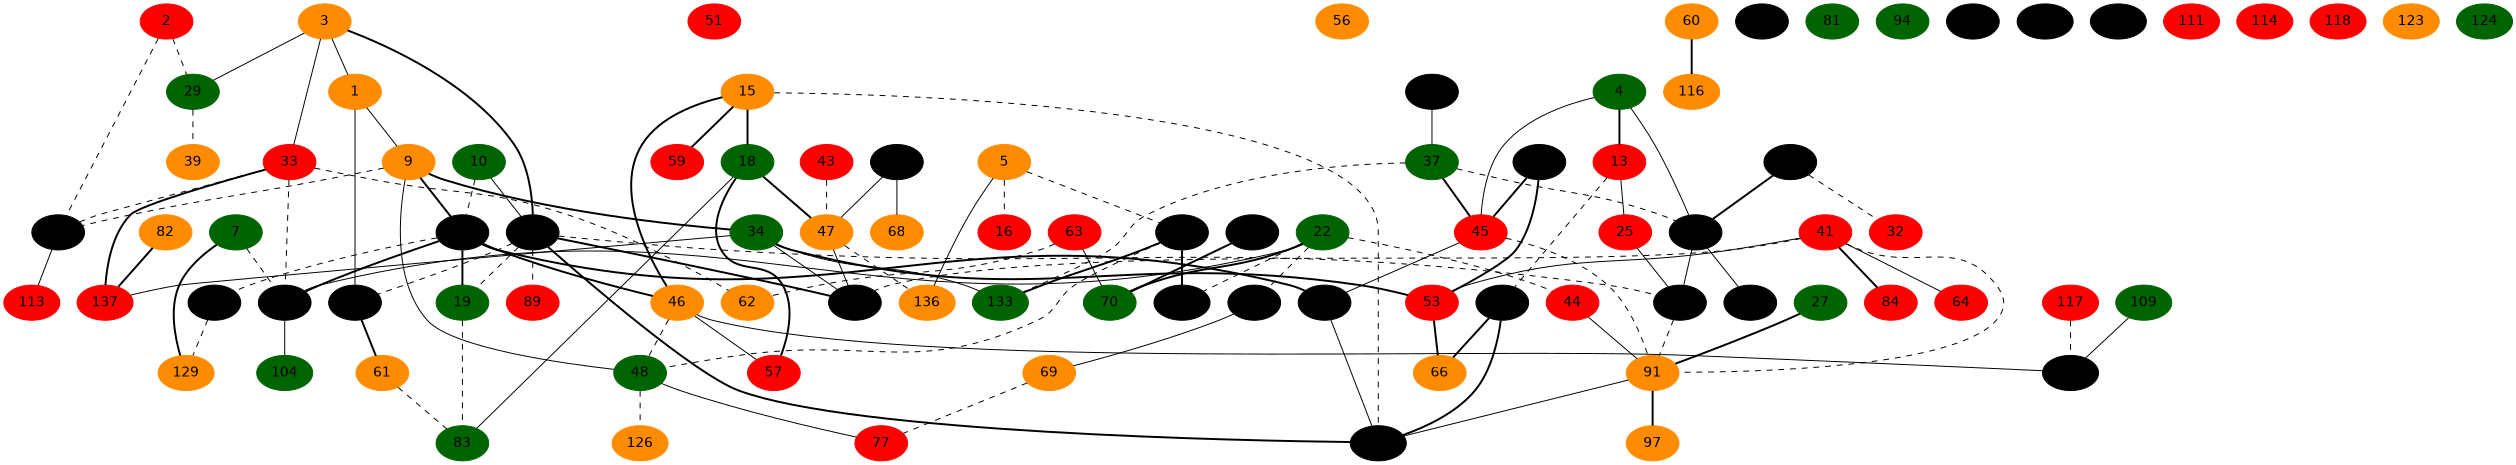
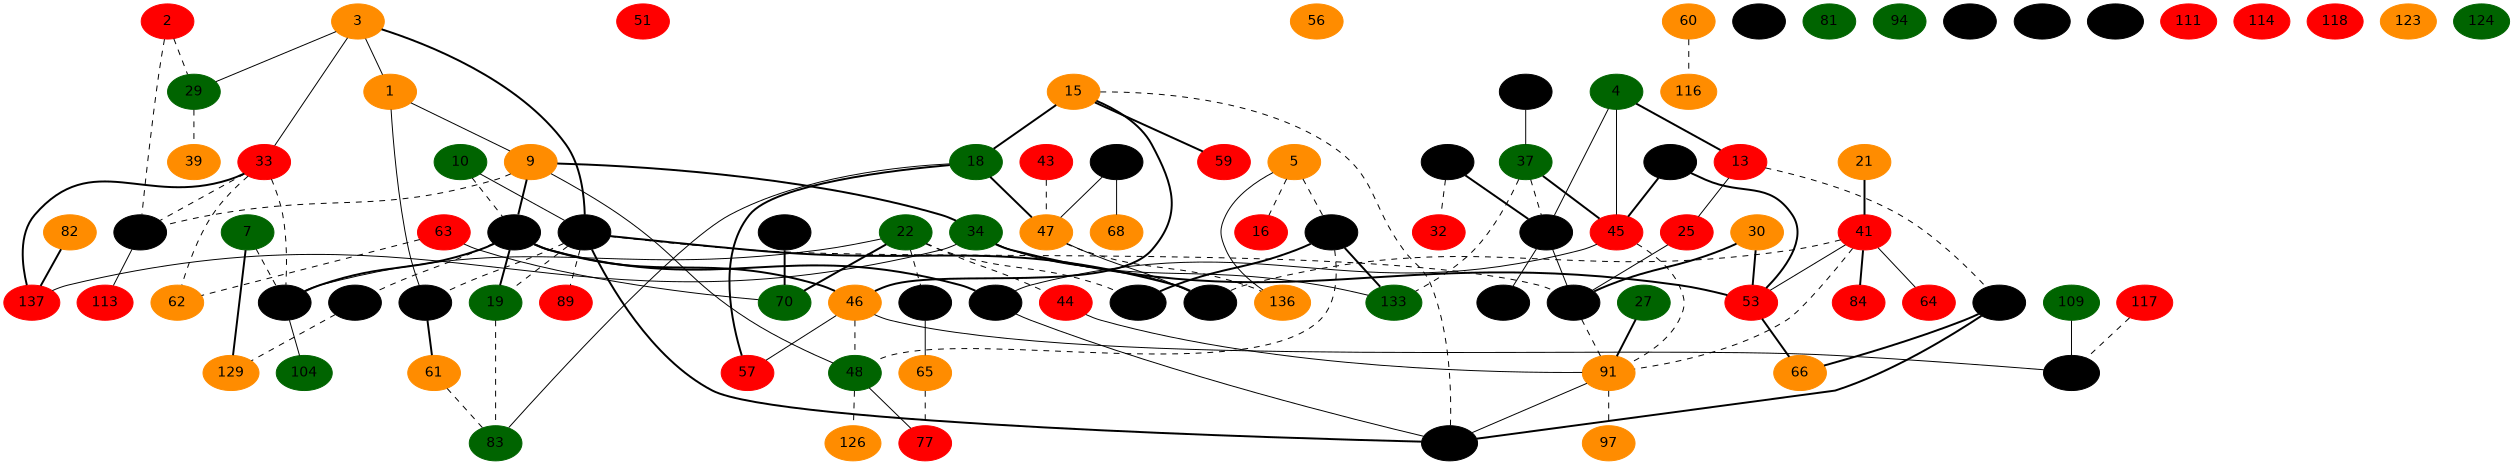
edge "60" -- "116": style bold -> dashed
node "21": added
node "30": added
node "69": label "69" -> "65"
edge "91" -- "97": style bold -> dashed
